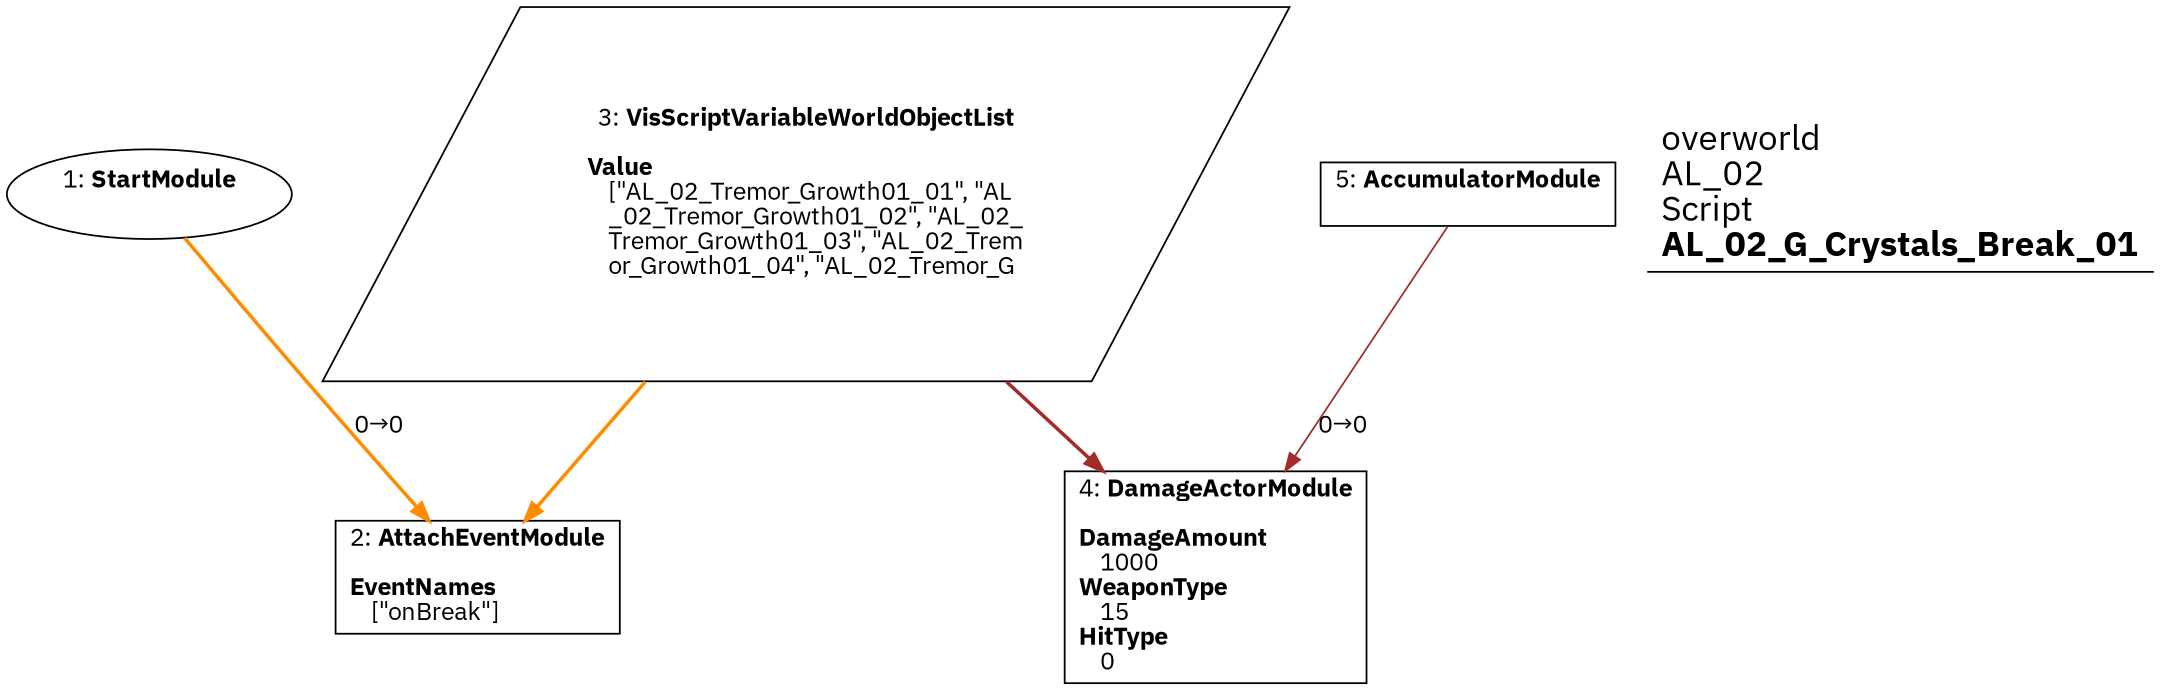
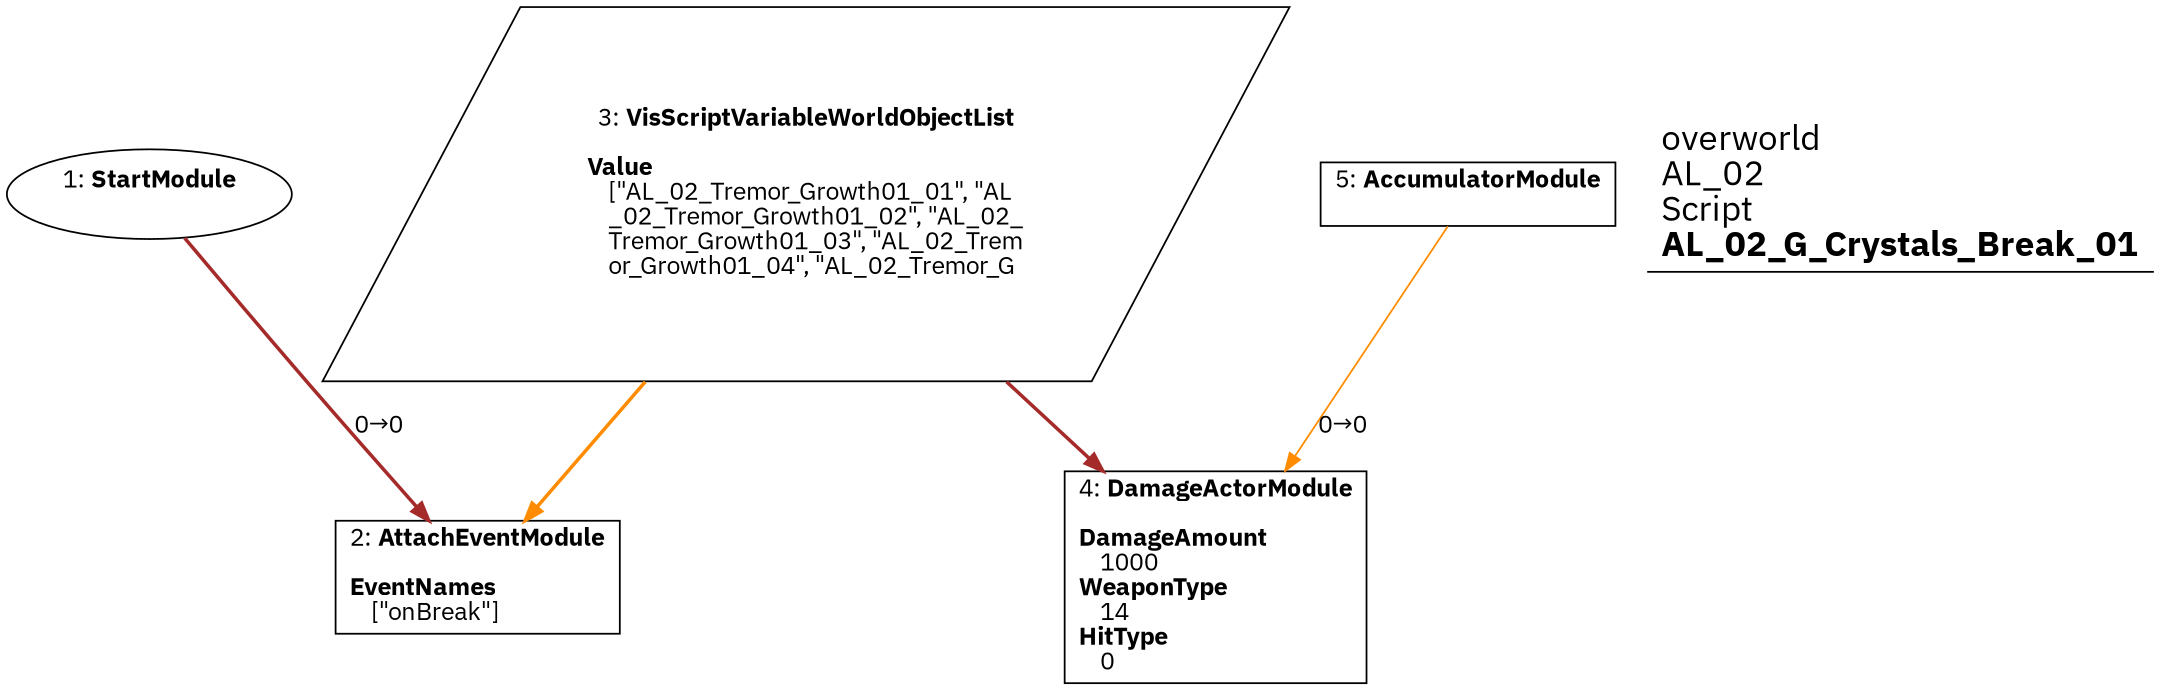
edge "5:" -> "4:": color brown -> darkorange
edge "1:" -> "2:": color darkorange -> brown
node "4:": text "15" -> "14"
